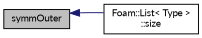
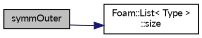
edge "Foam::List< Type > ::size" -> "symmOuter": reversed
